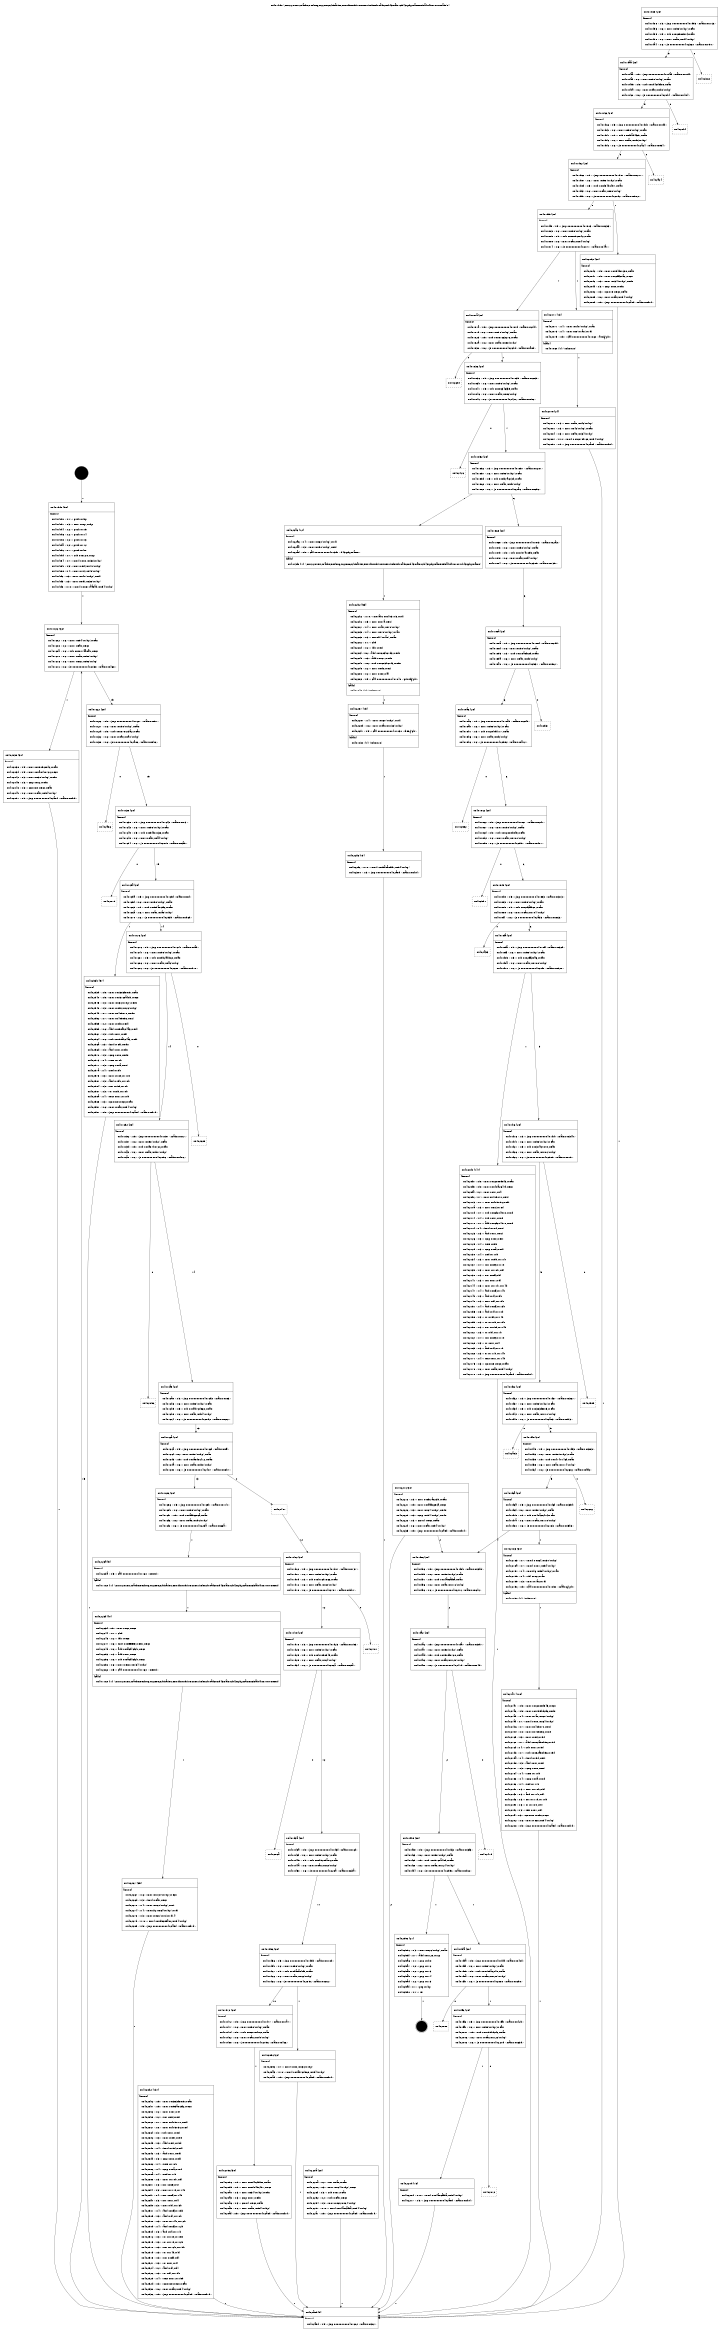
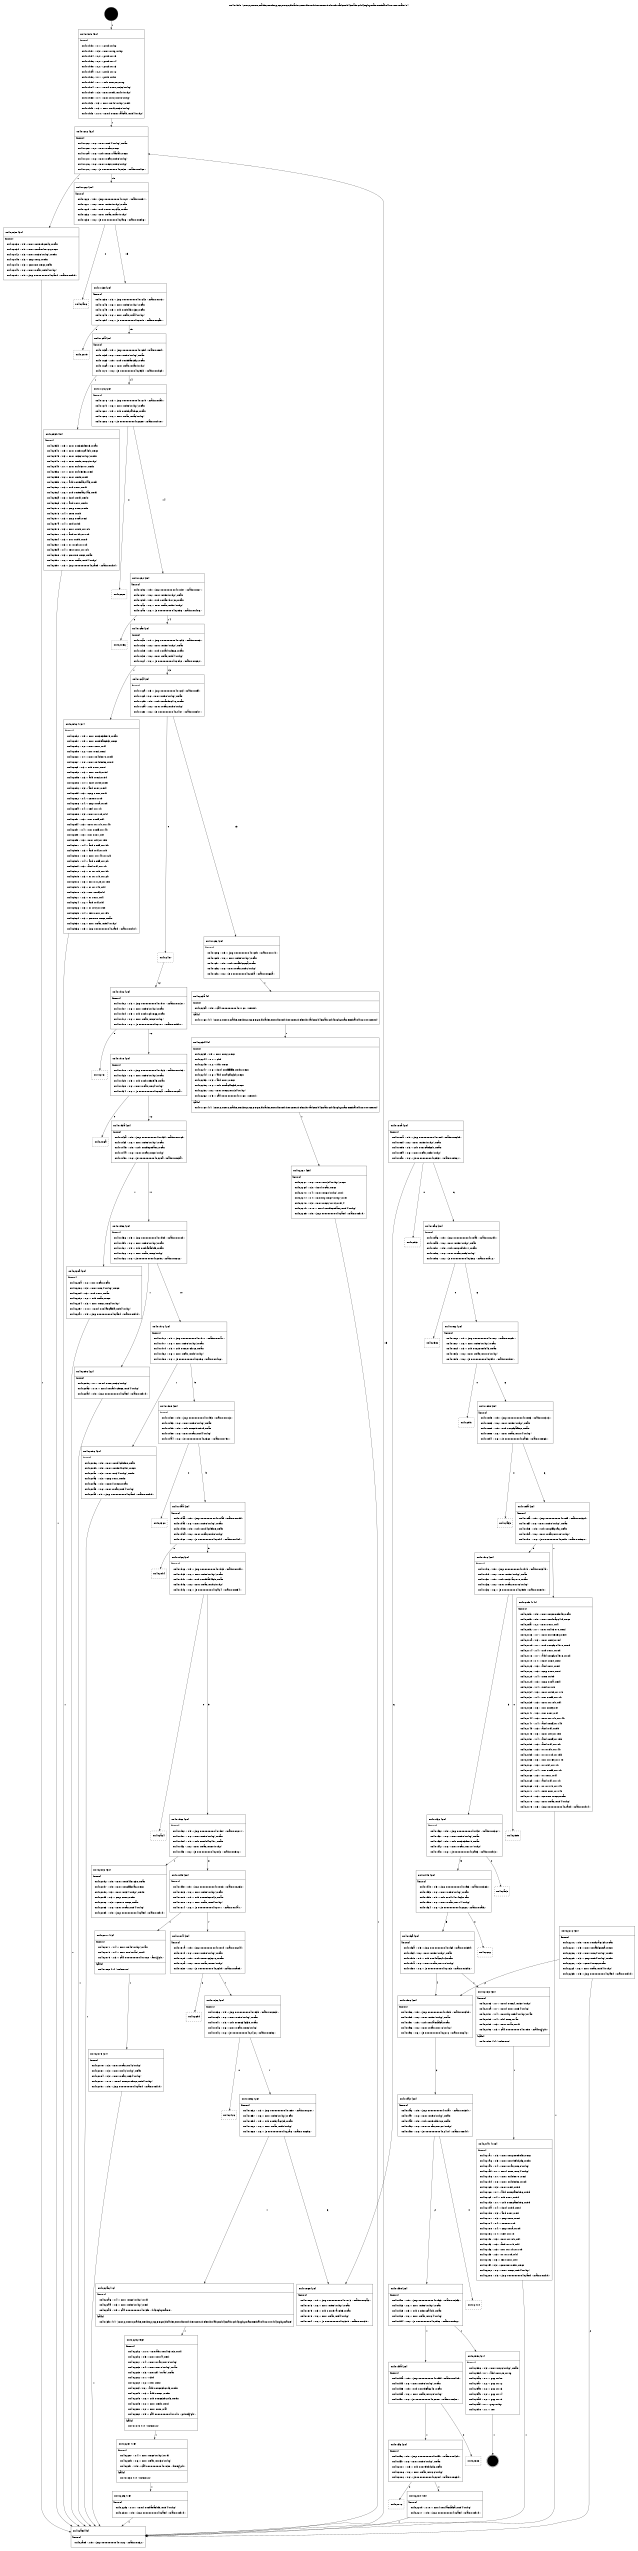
edge "0x401e6e [28]" -> "0x401e8a [28]": reversed
edge "0x401cae [28]" -> "0x4028b2 [137]": added, label "1"
edge "0x401d3a [28]" -> "0x40228a [28]": added, label "1"
edge "0x401d72 [28]" -> "0x401d8e [28]": added, label "9"
edge "0x4020d2 [30]" -> "0x402aed [5]": removed, label "1"
